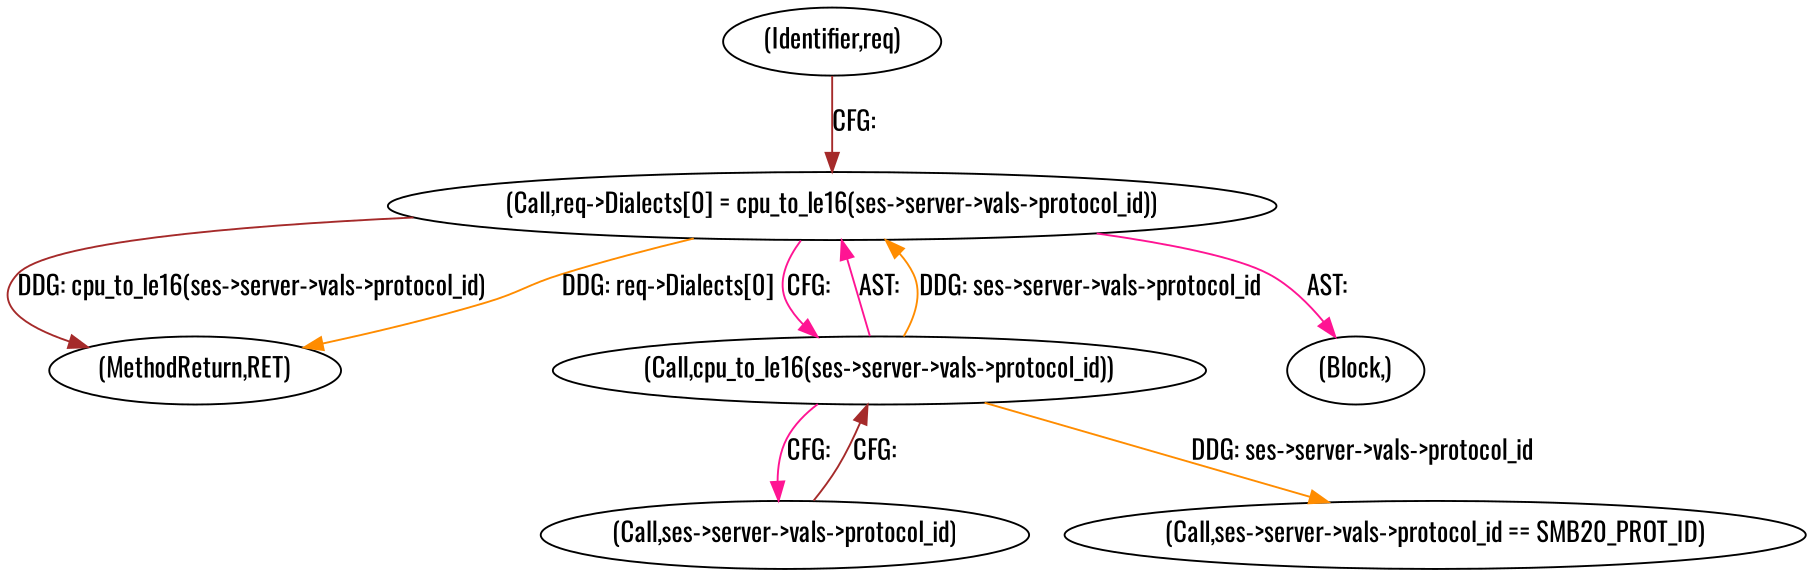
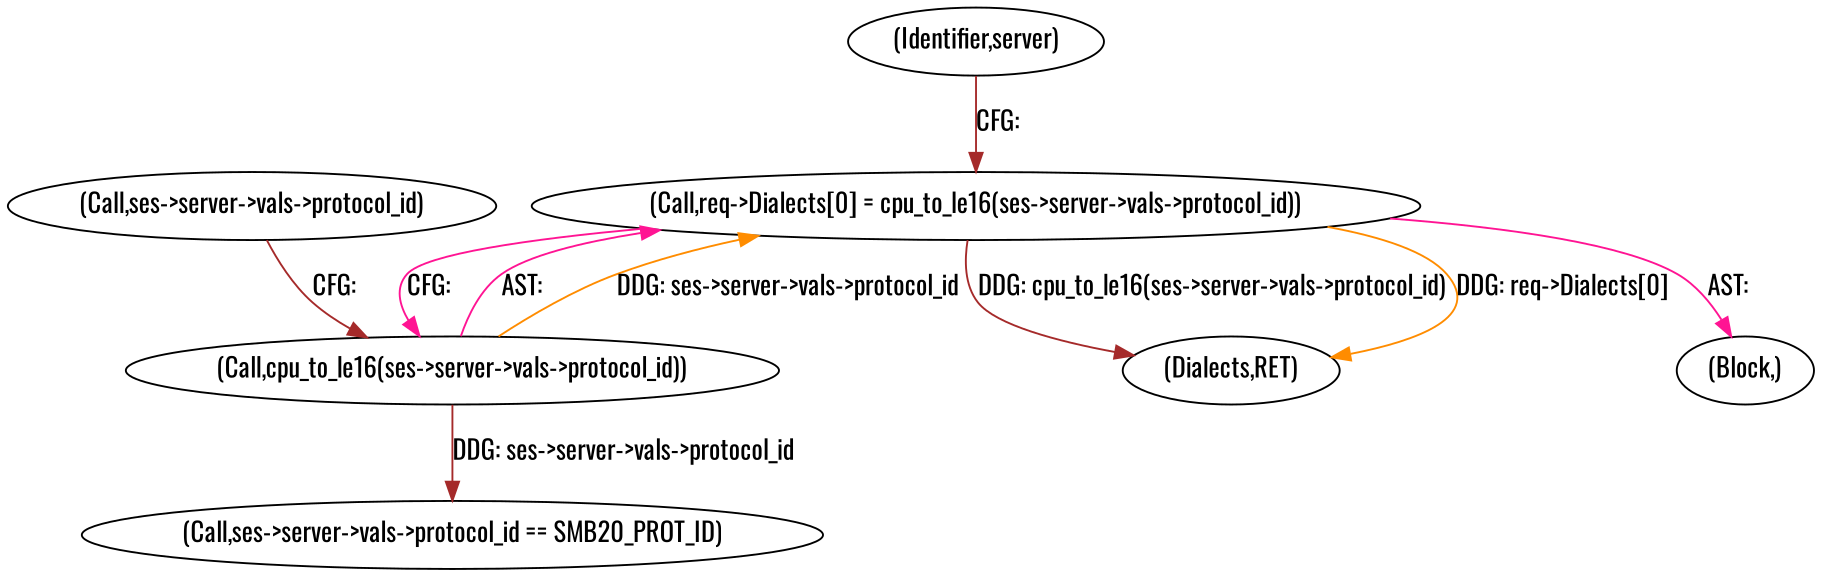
node "(Identifier,req)": label "(Identifier,req)" -> "(Identifier,server)"
node "(MethodReturn,RET)": label "(MethodReturn,RET)" -> "(Dialects,RET)"
edge "(Call,cpu_to_le16(ses->server->vals->protocol_id))" -> "(Call,ses->server->vals->protocol_id)": removed, label "CFG:"
edge "(Call,cpu_to_le16(ses->server->vals->protocol_id))" -> "(Call,ses->server->vals->protocol_id == SMB20_PROT_ID)": color darkorange -> brown
